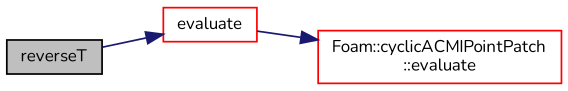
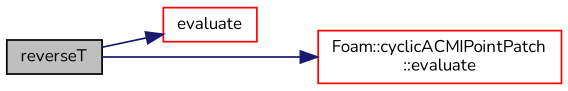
edge "evaluate" -> "Foam::cyclicACMIPointPatch ::evaluate": now "reverseT" -> "Foam::cyclicACMIPointPatch ::evaluate"
